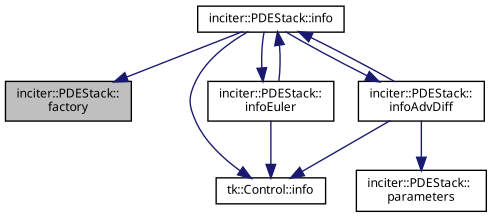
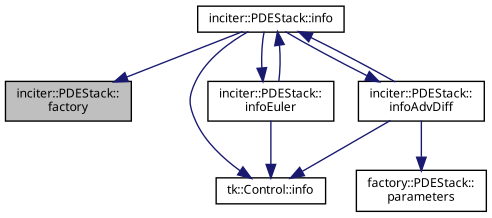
node "inciter::PDEStack:: parameters": label "inciter::PDEStack:: parameters" -> "factory::PDEStack:: parameters"
